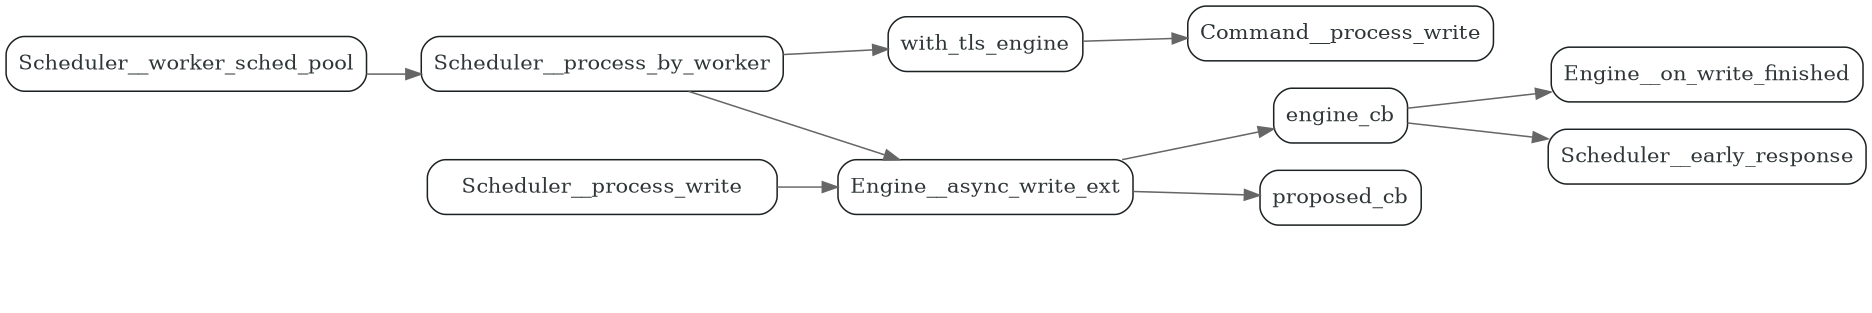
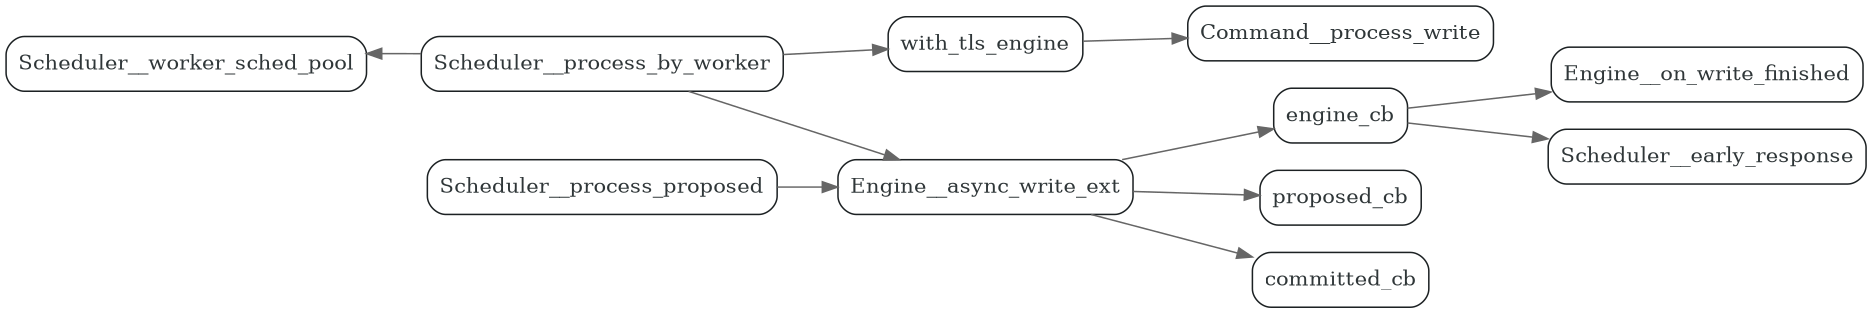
edge "Scheduler__worker_sched_pool" -> "Scheduler__process_by_worker": reversed
node "Scheduler__process_write": label "Scheduler__process_write" -> "Scheduler__process_proposed"
node "committed_cb": added
